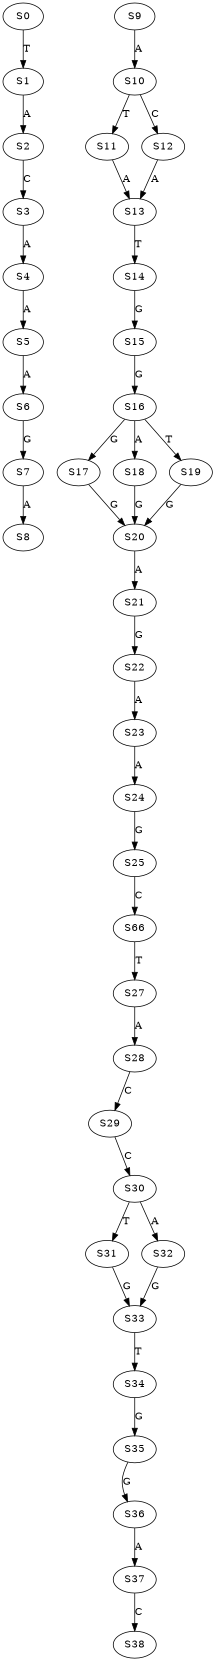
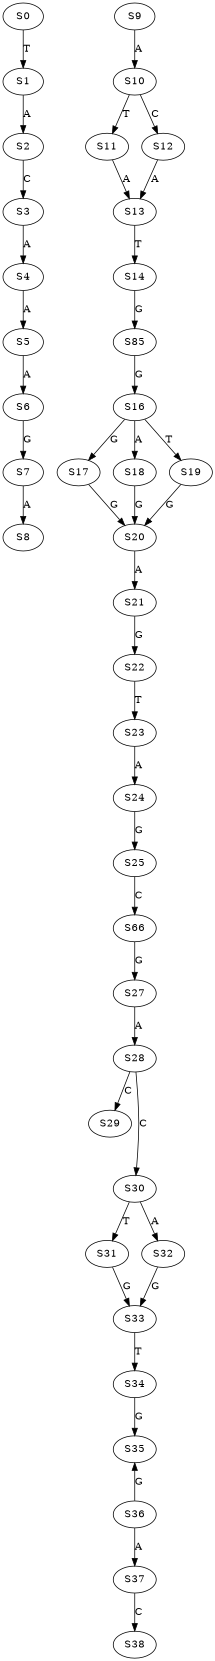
node "S15": label "S15" -> "S85"
edge "S22" -> "S23": label "A" -> "T"
edge "S66" -> "S27": label "T" -> "G"
edge "S29" -> "S30": now "S28" -> "S30"
edge "S35" -> "S36": reversed
